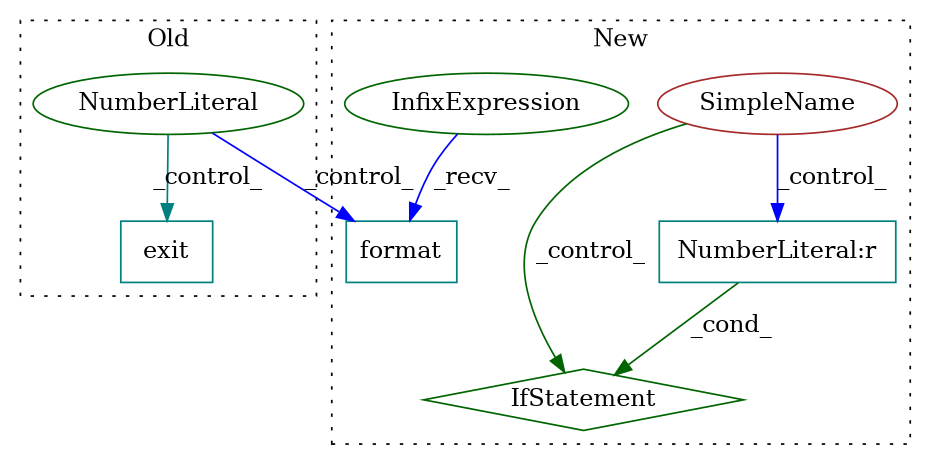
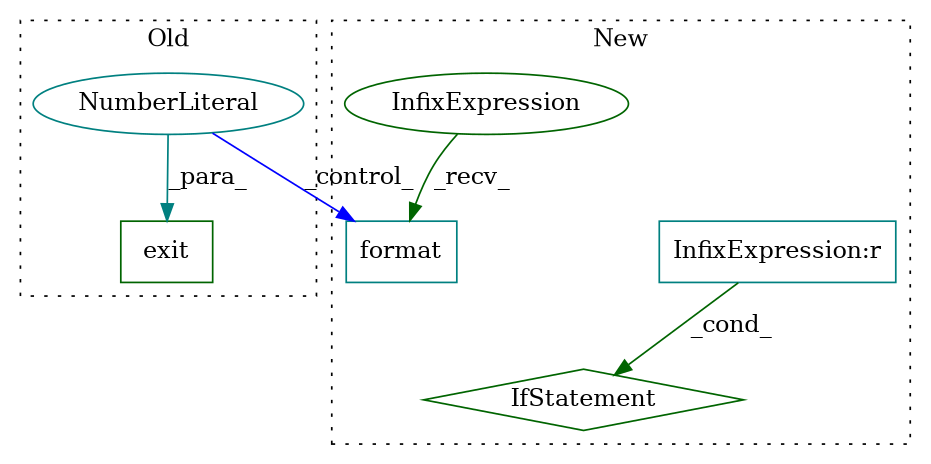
node "NumberLiteral": color darkgreen -> teal
node "SimpleName": removed
edge "InfixExpression" -> "format": color blue -> darkgreen
edge "NumberLiteral" -> "exit": label "_control_" -> "_para_"
node "exit": color teal -> darkgreen
node "NumberLiteral:r": label "NumberLiteral:r" -> "InfixExpression:r"
